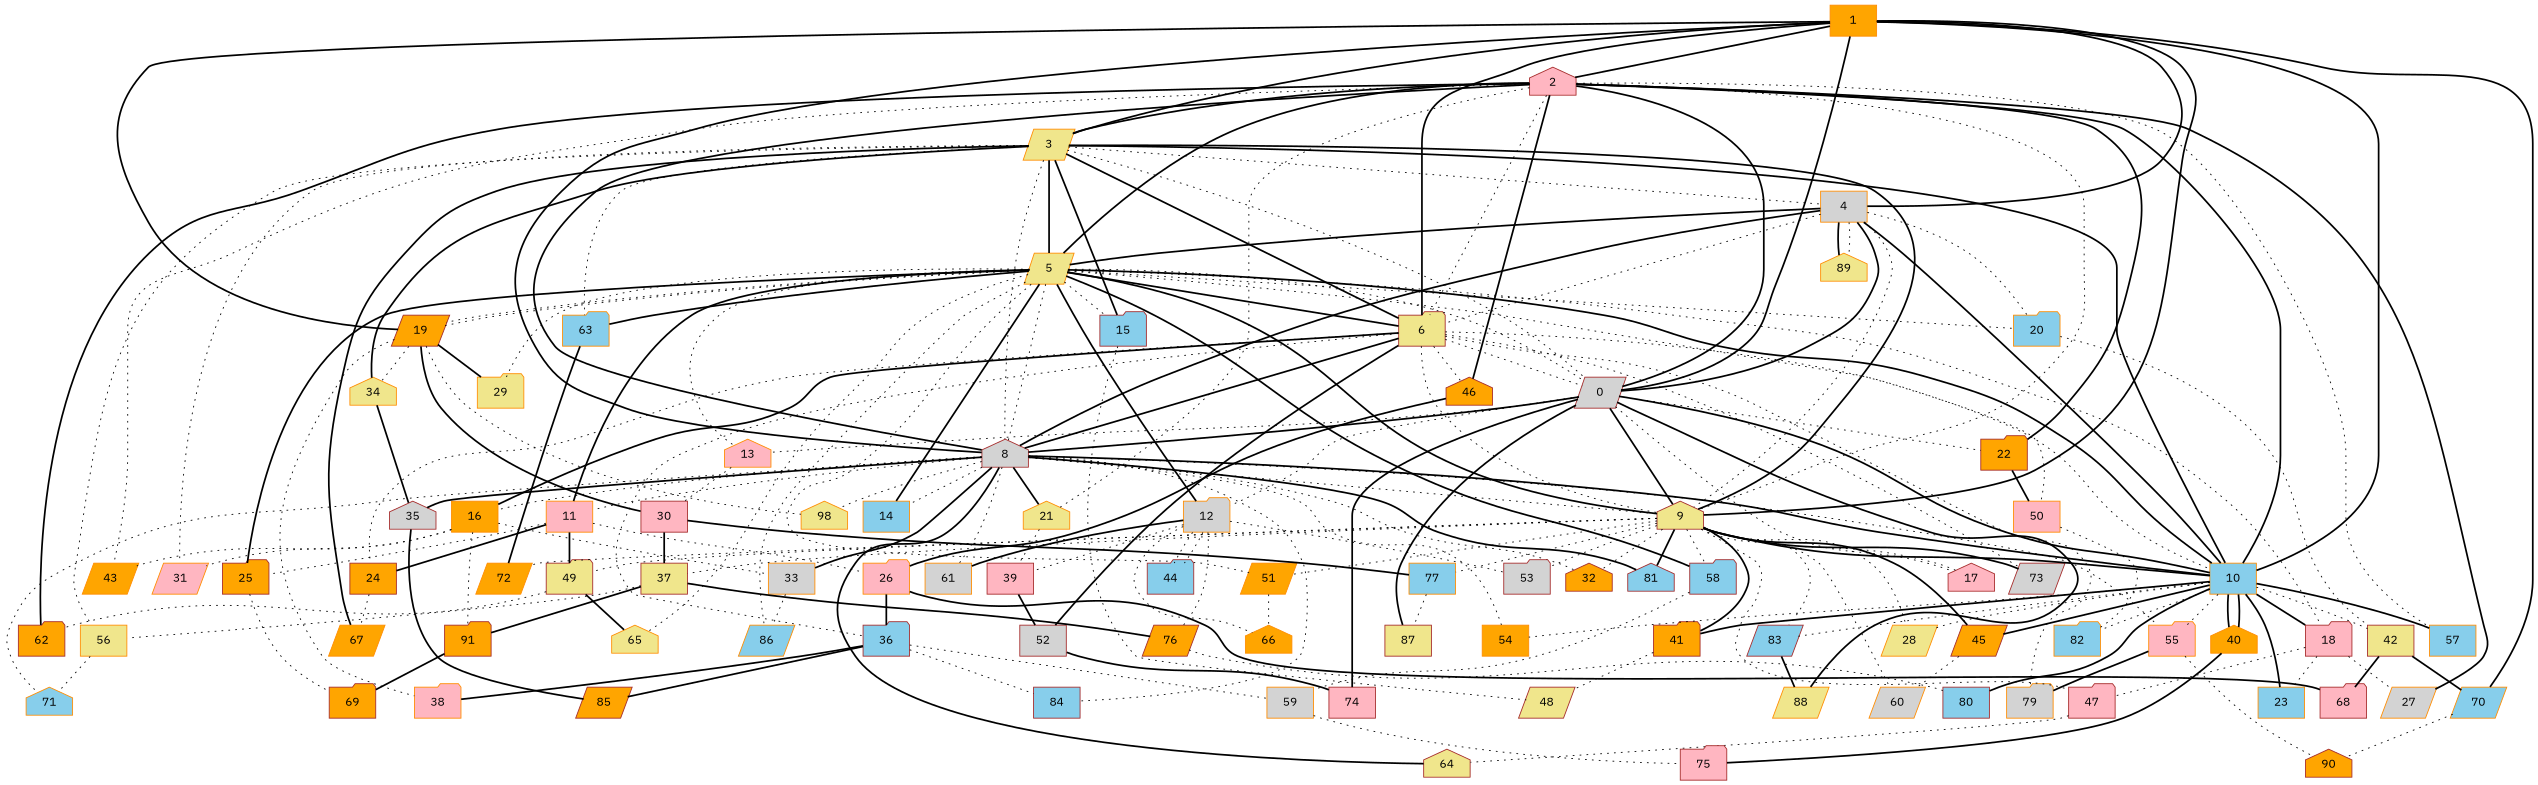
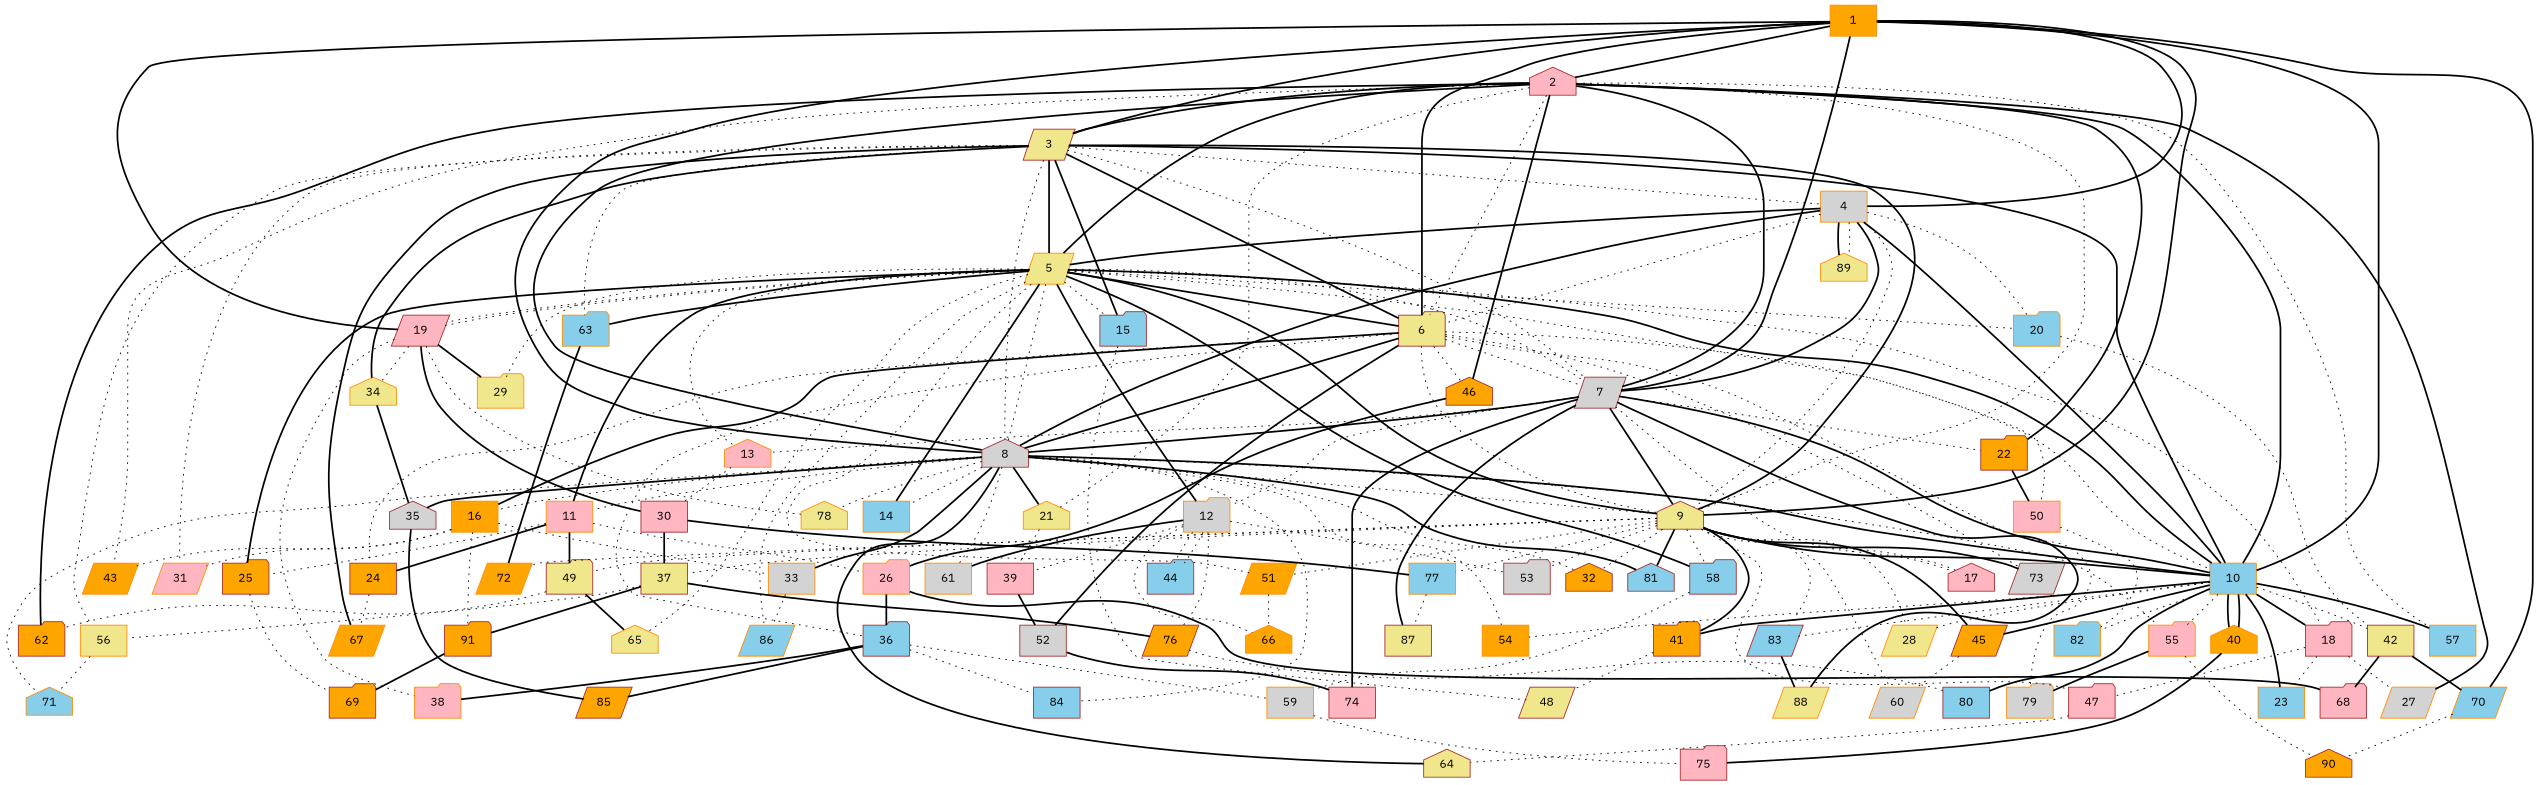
node "3": color darkorange -> brown
node "19": fillcolor orange -> lightpink
node "0": label "0" -> "7"
node "98": label "98" -> "78"
